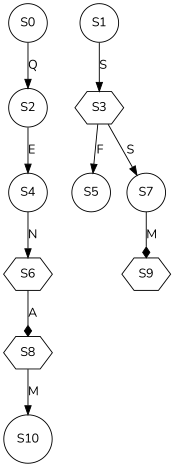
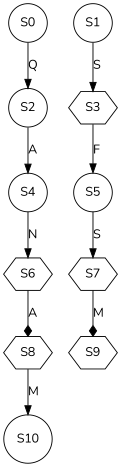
edge "S3" -> "S7": now "S5" -> "S7"
edge "S2" -> "S4": label "E" -> "A"
node "S7": shape circle -> hexagon
